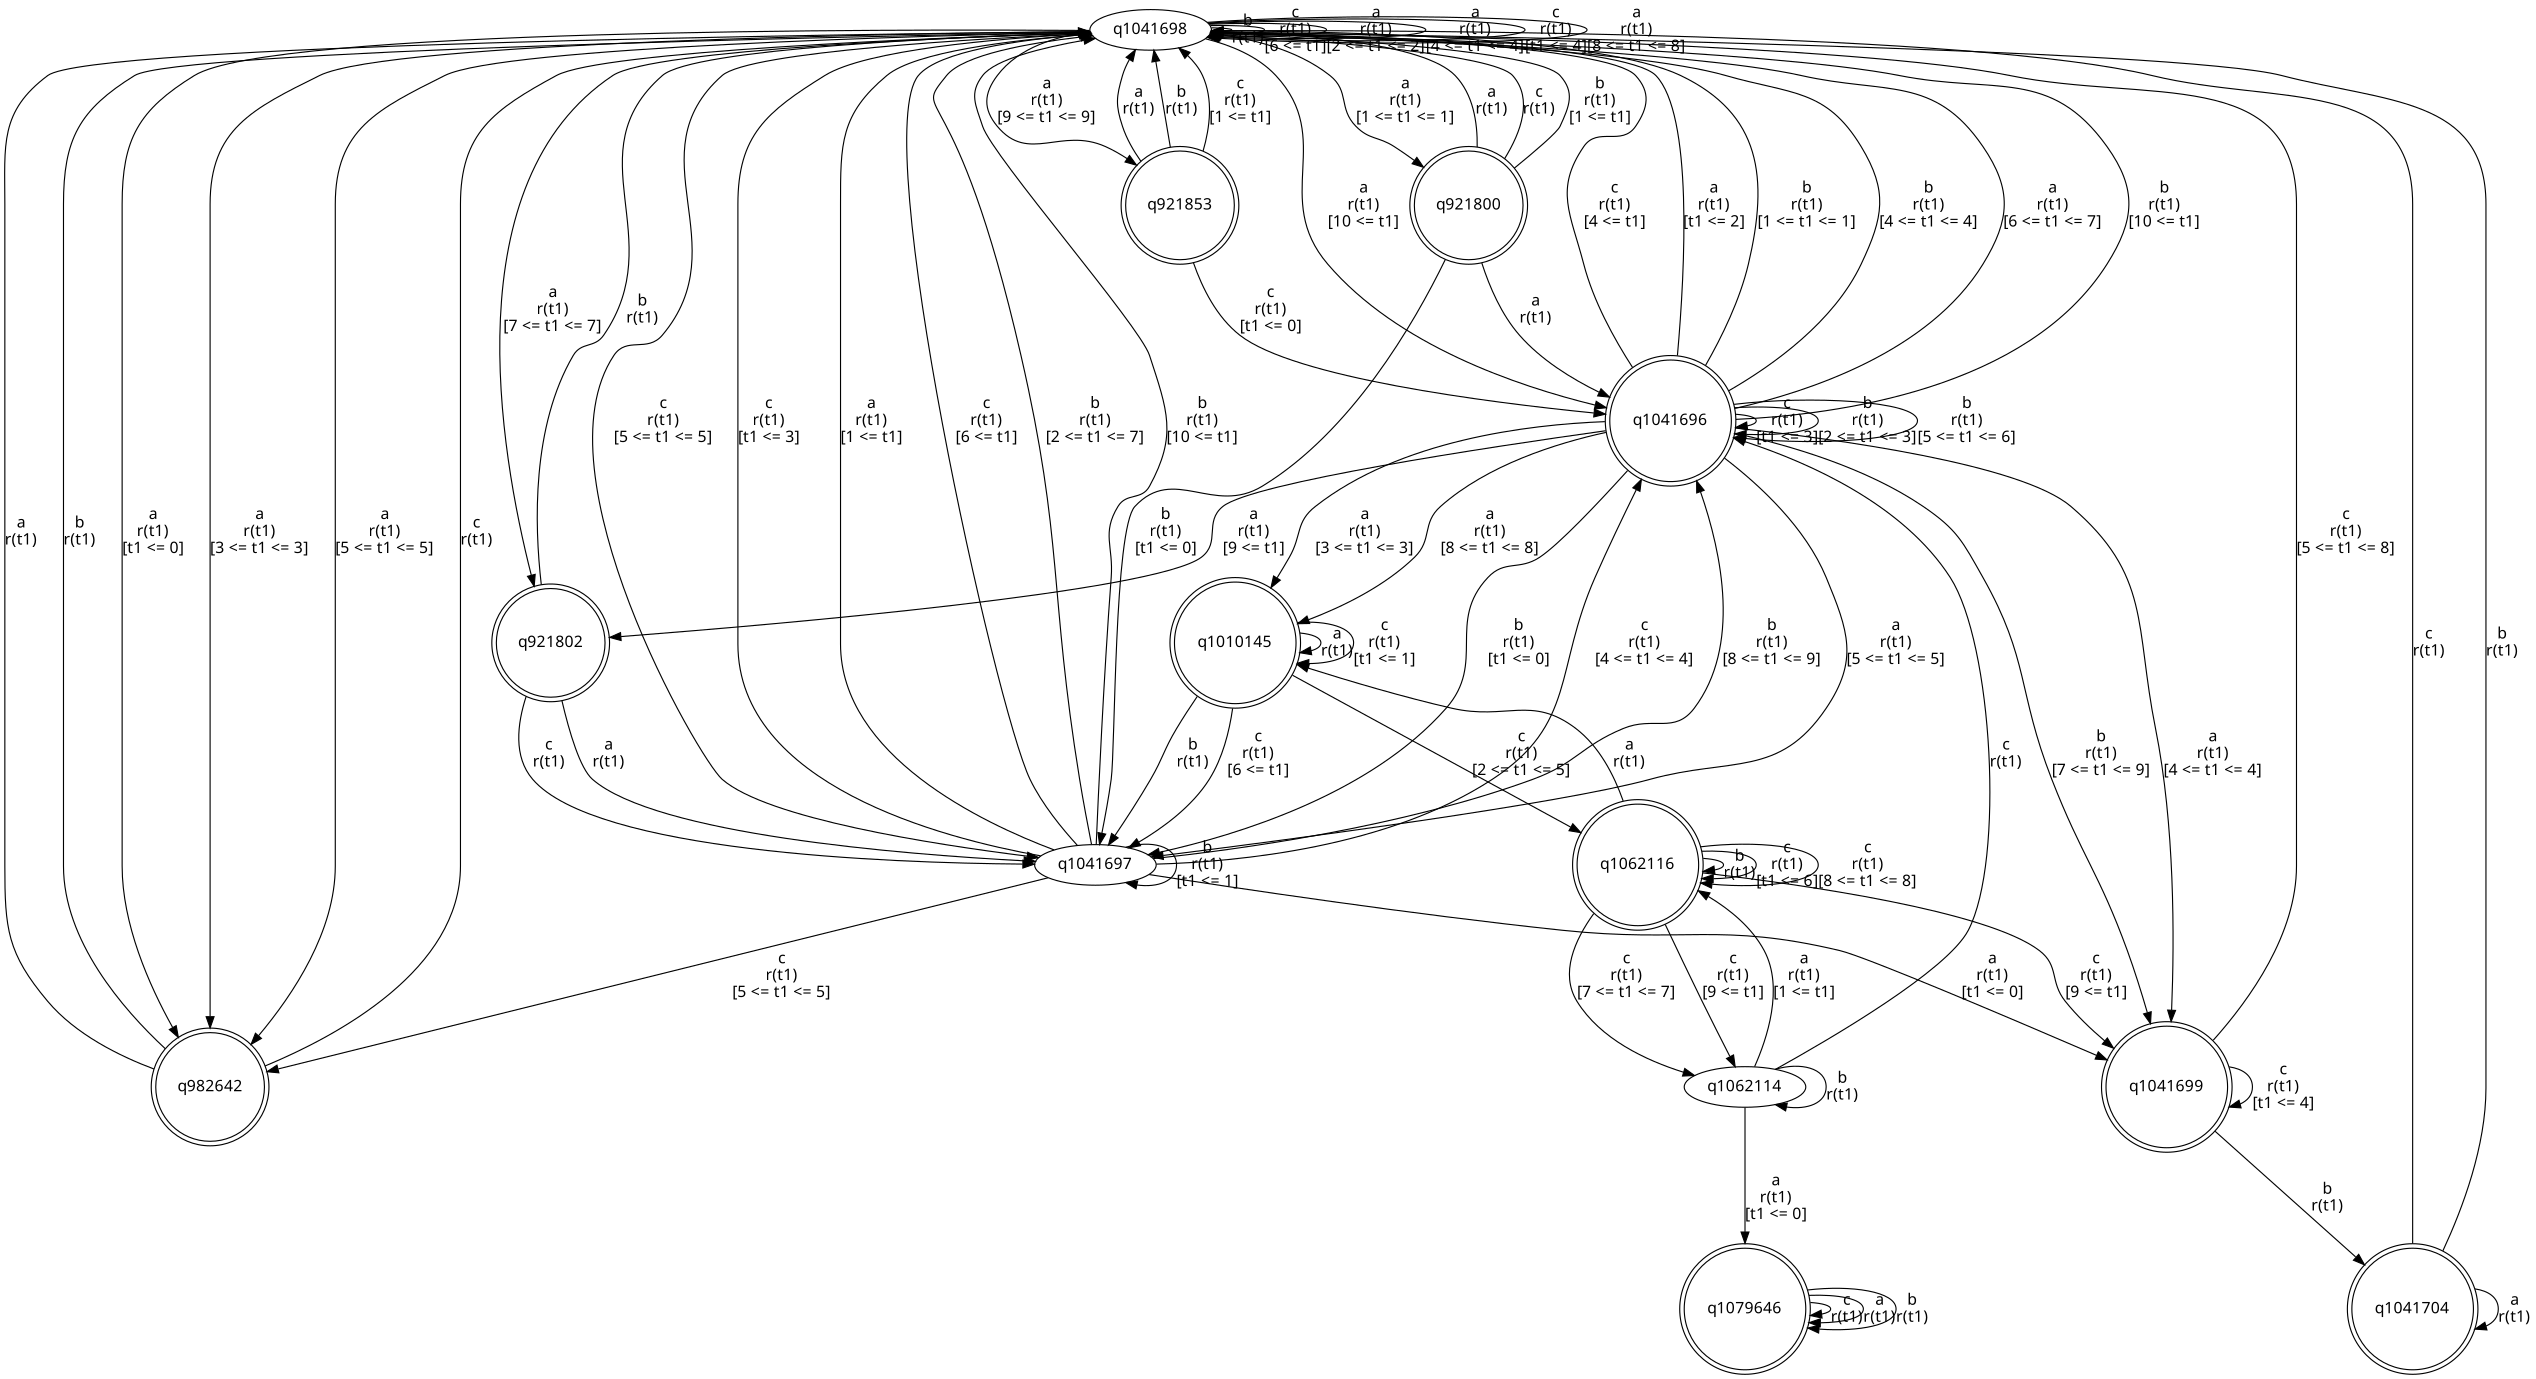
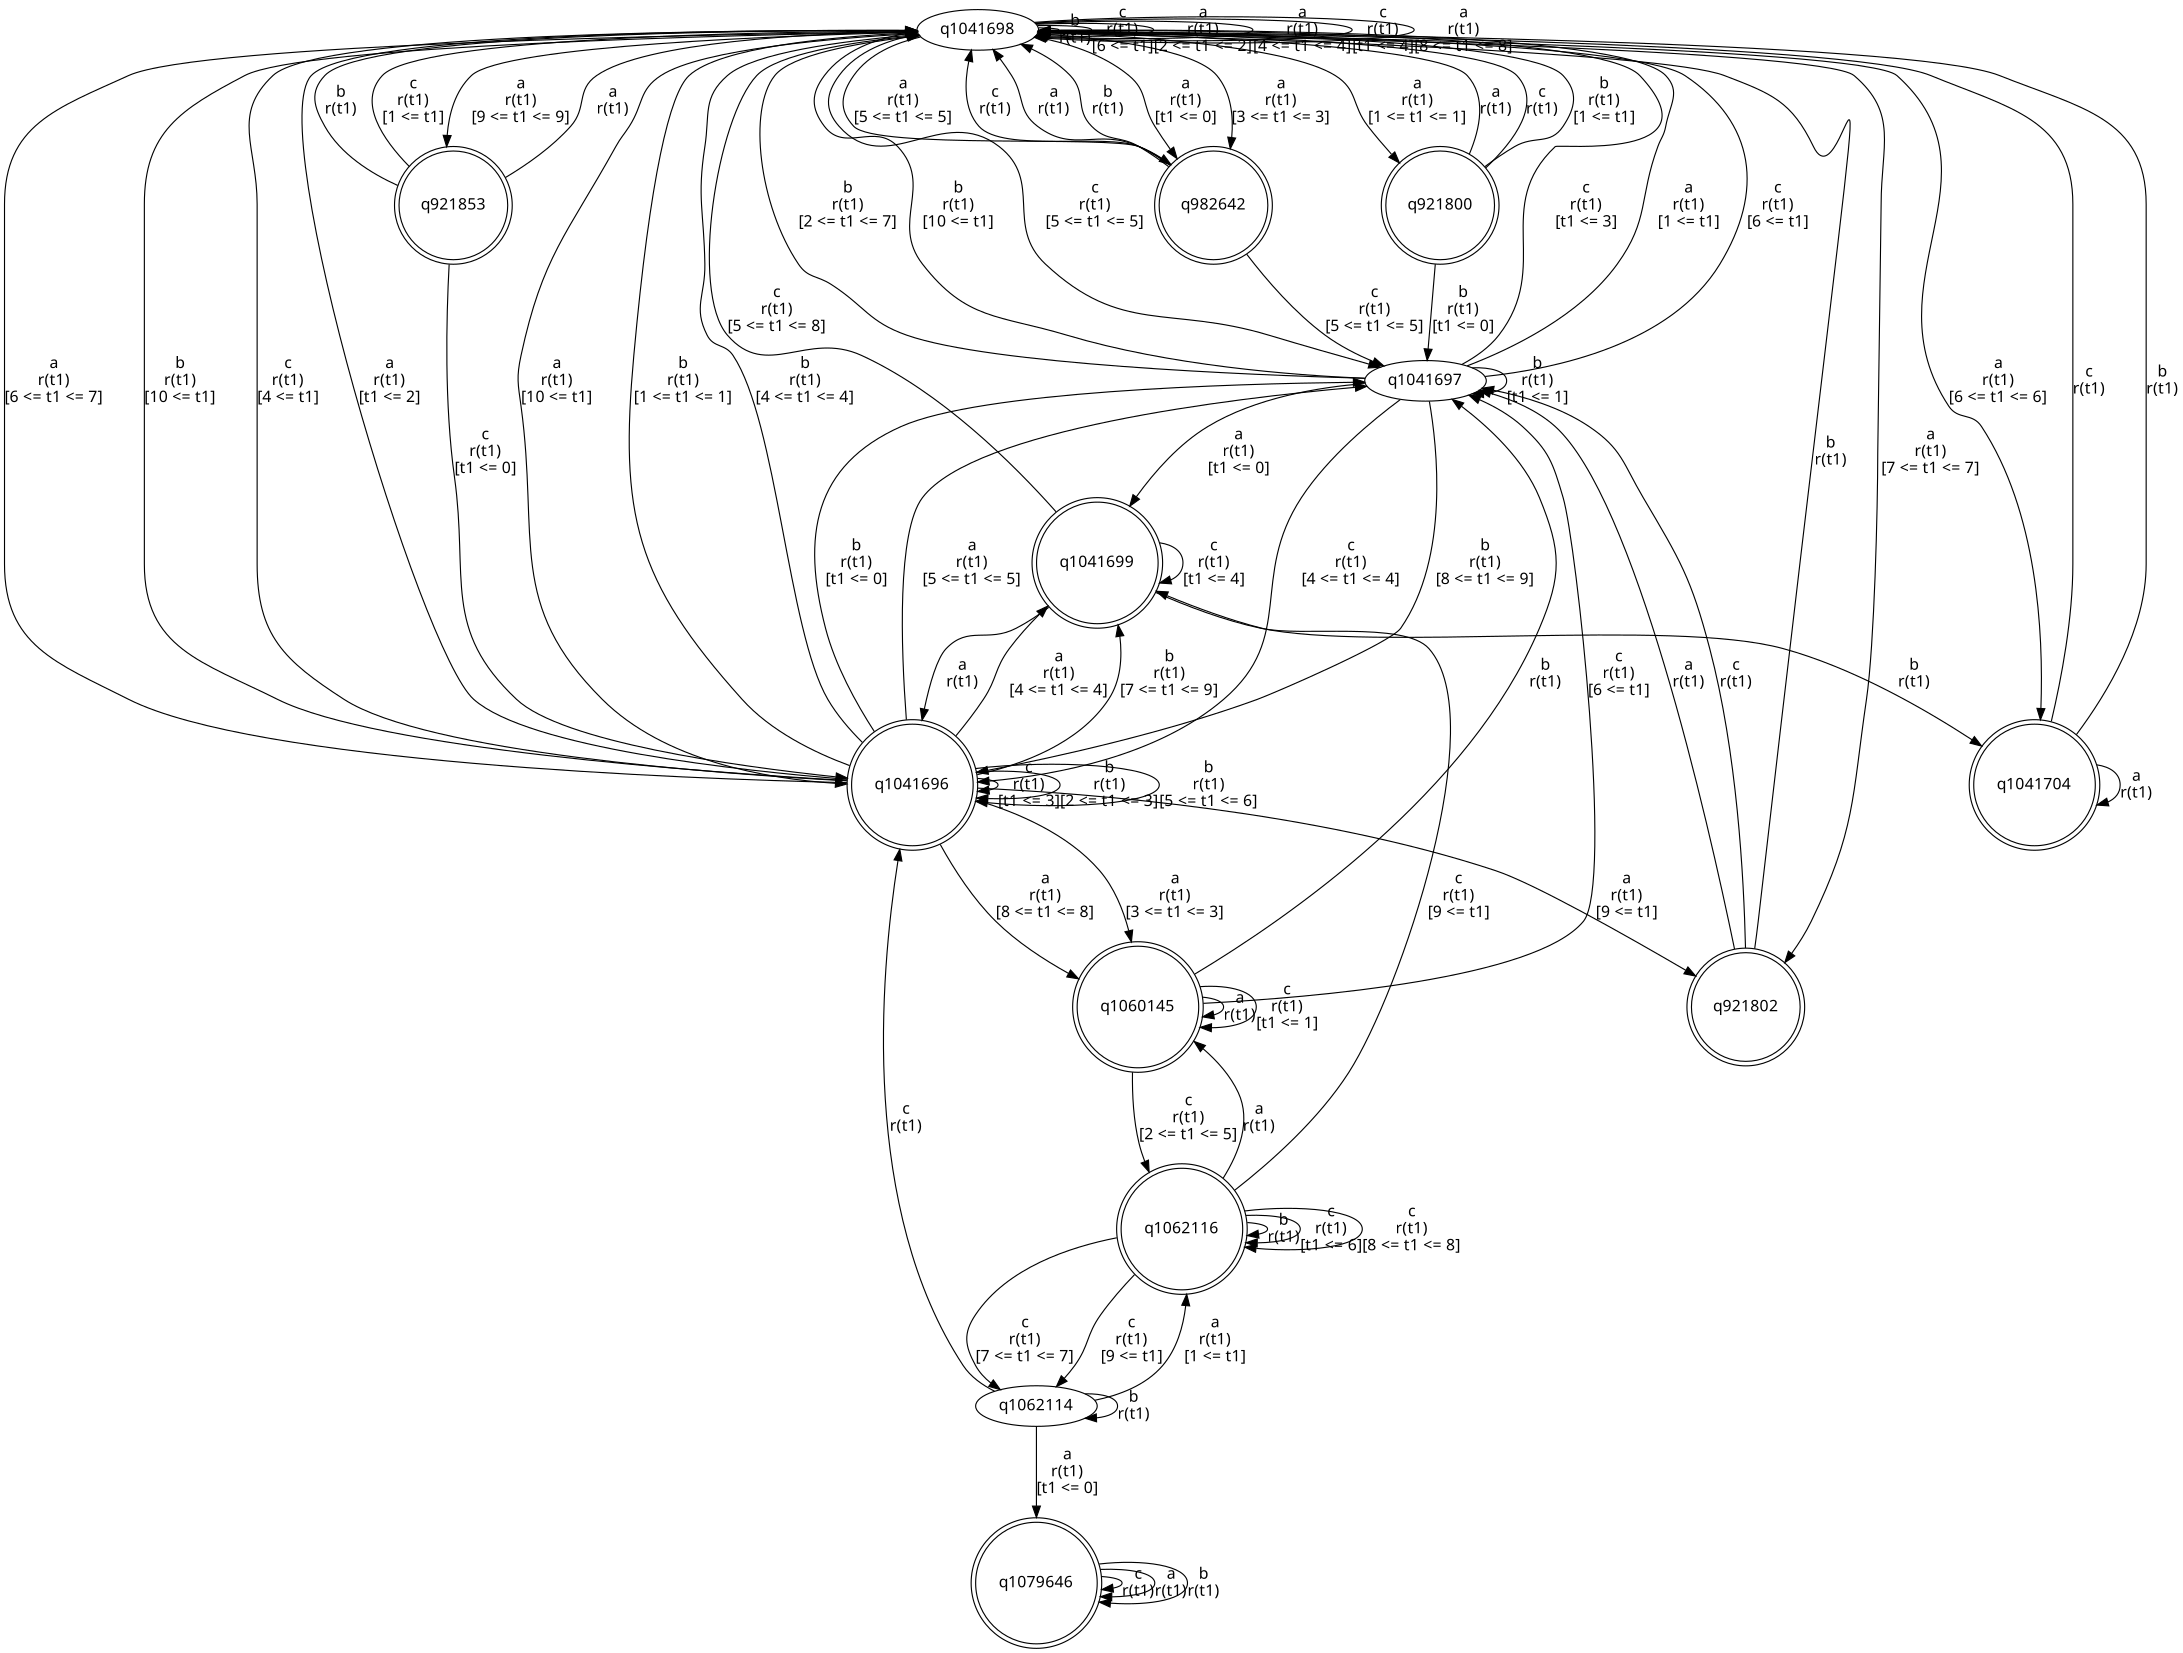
edge "q1041698" -> "q1041704": added, label "a r(t1) [6 <= t1 <= 6]"
edge "q921800" -> "q1041696": now "q1041699" -> "q1041696"
node "q1010145": label "q1010145" -> "q1060145"
edge "q1041697" -> "q982642": reversed
